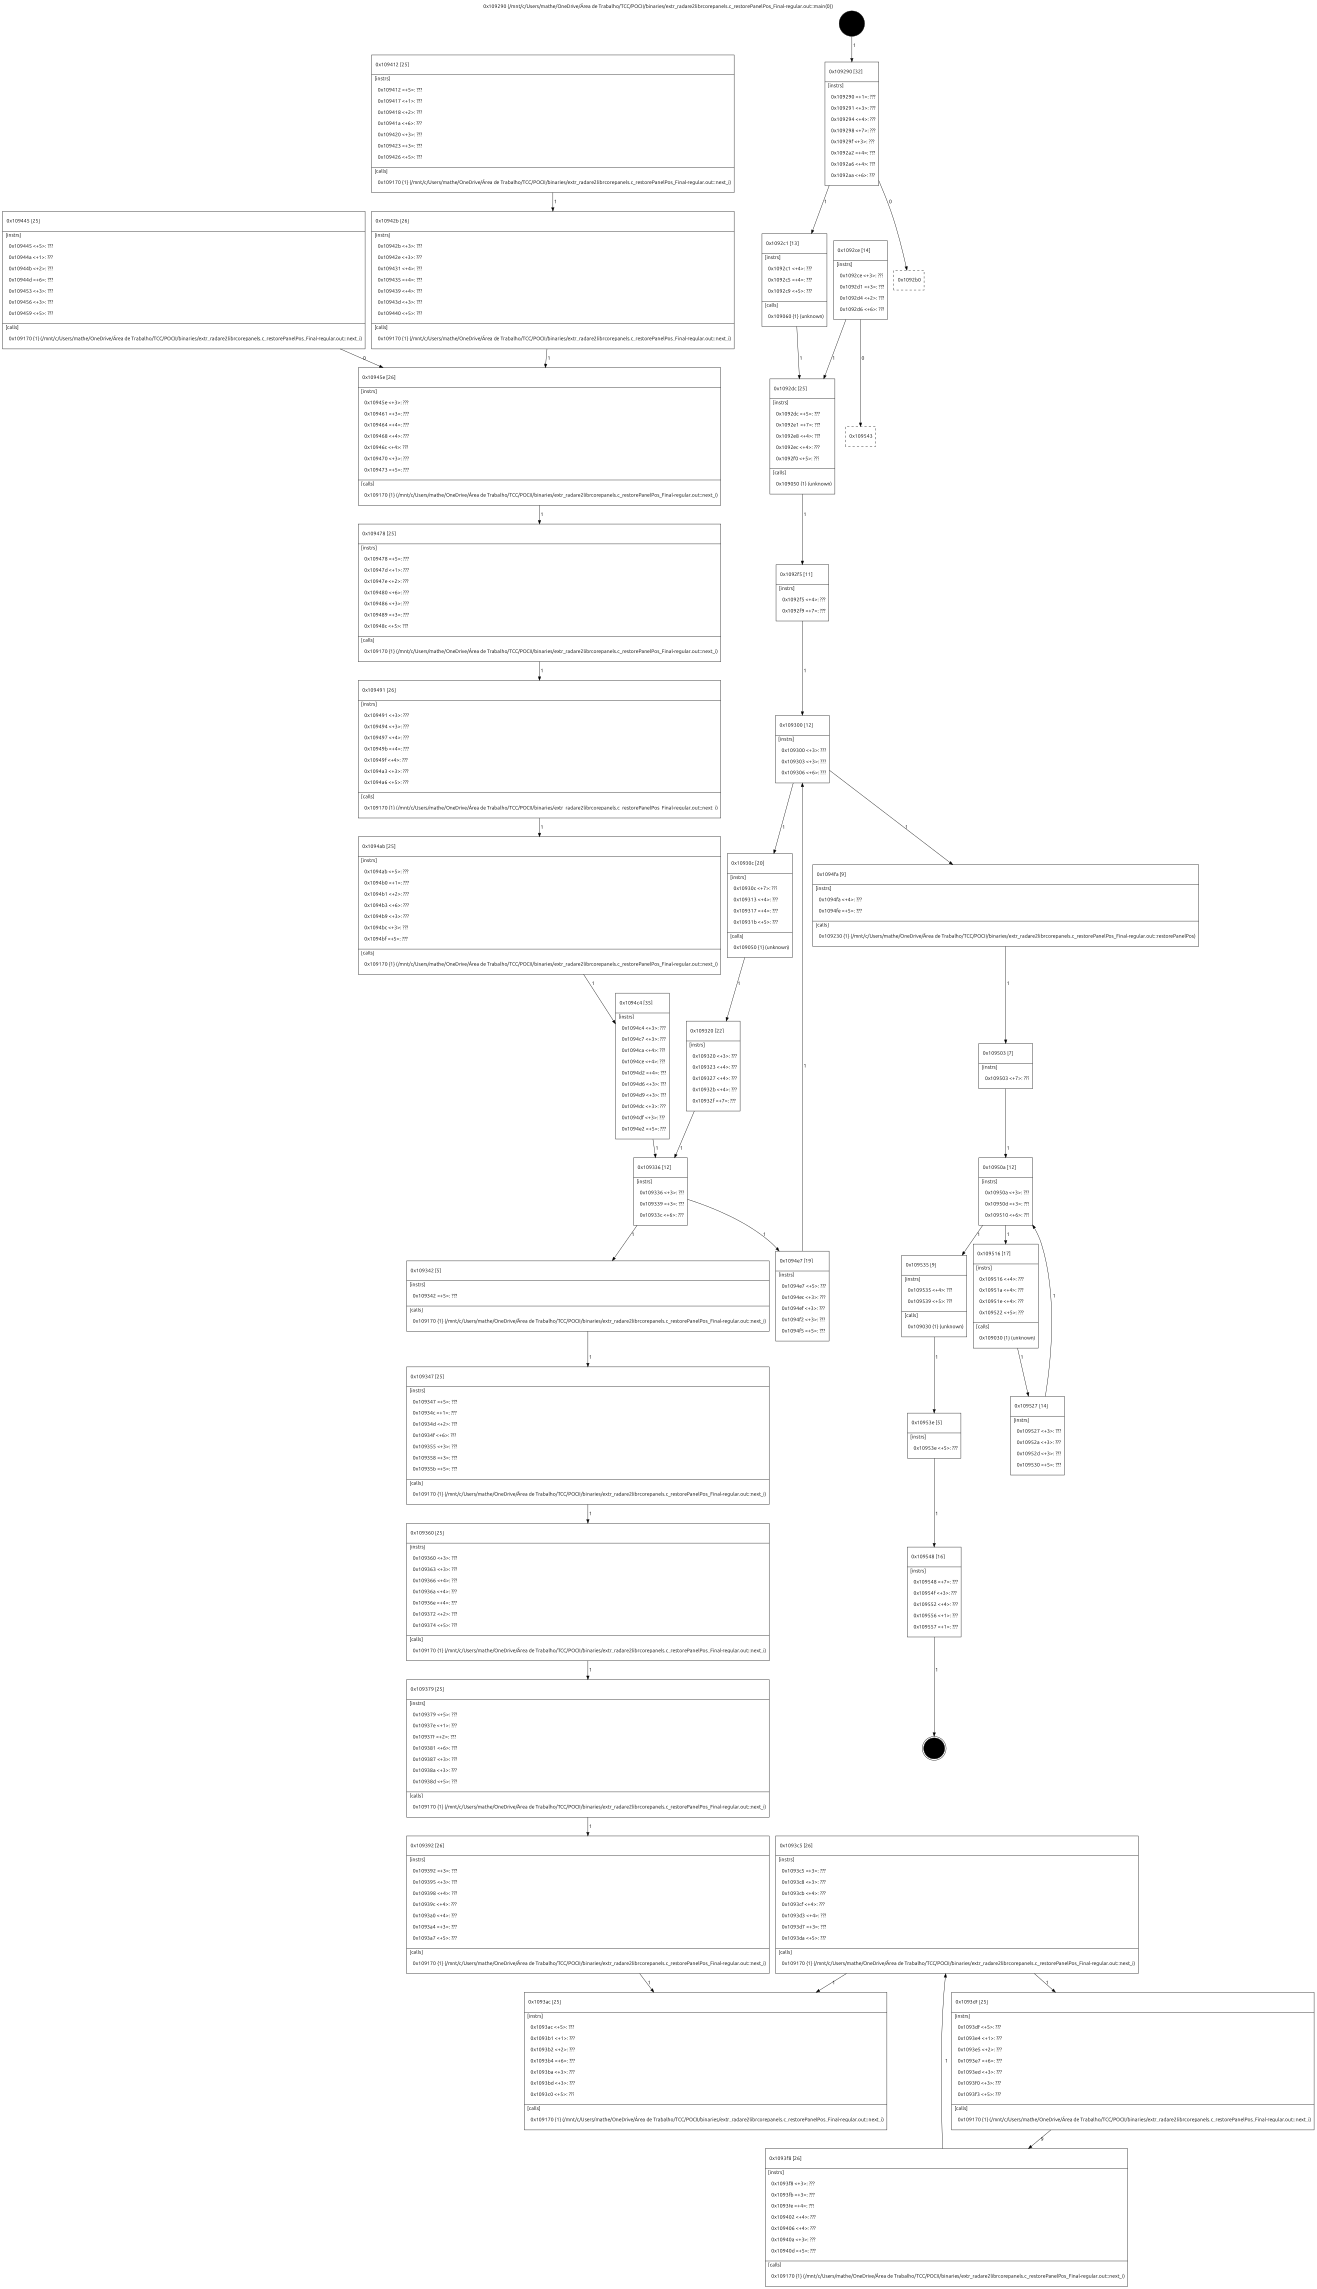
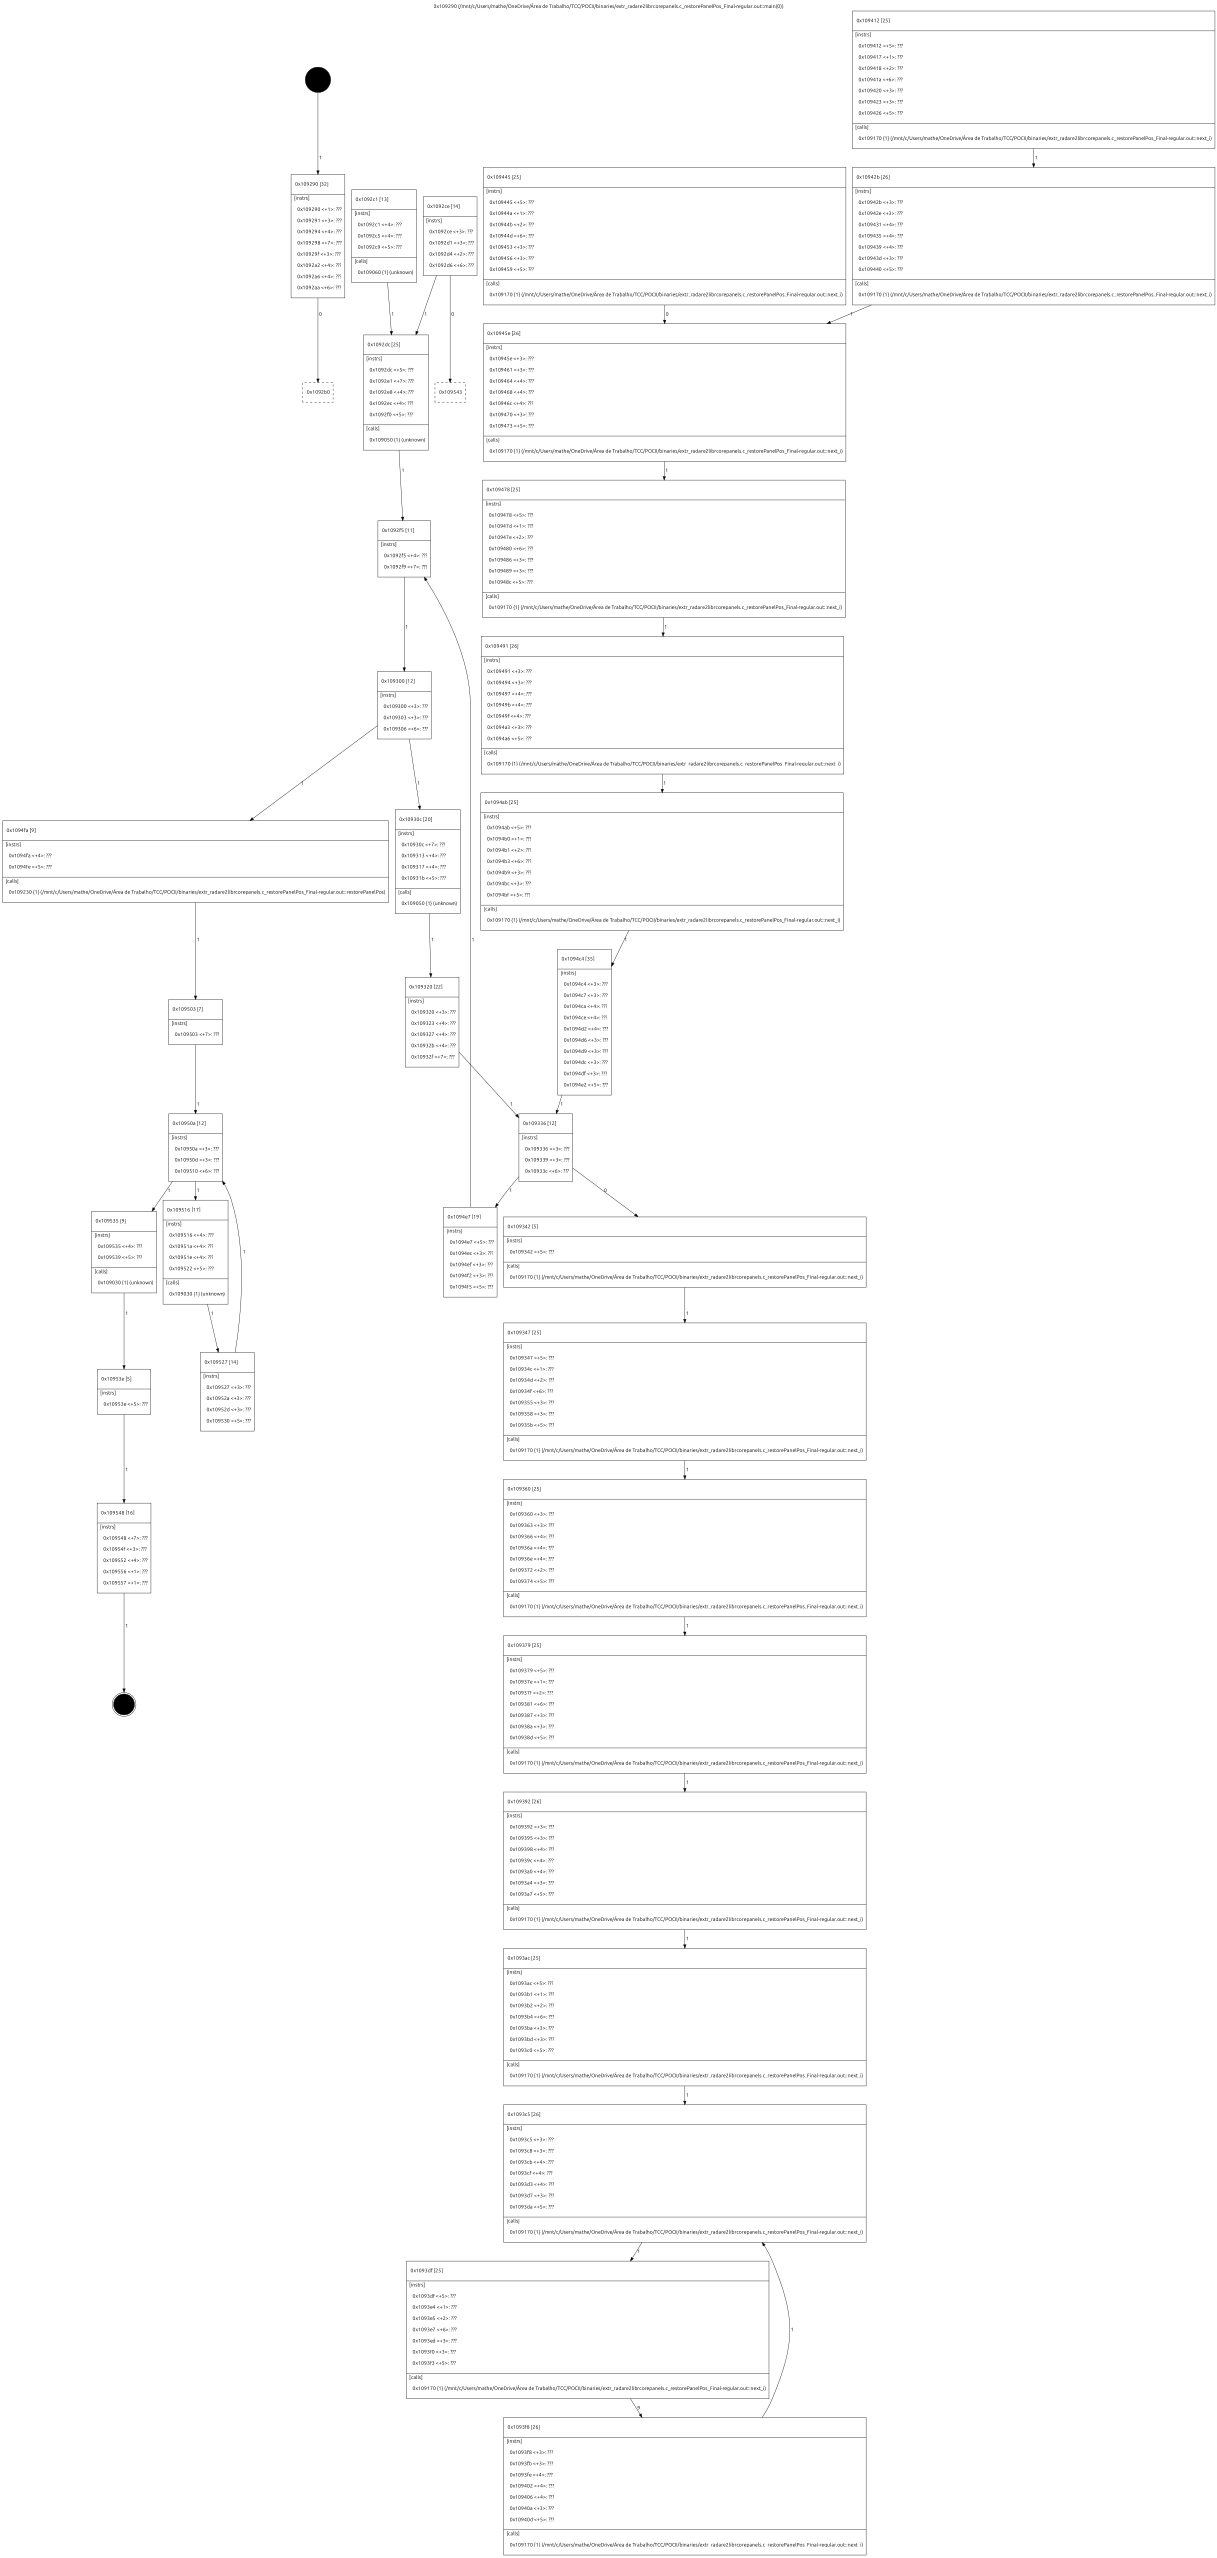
edge "0x109290 [32]" -> "0x1092c1 [13]": removed, label "1"
edge "0x1094e7 [19]" -> "0x109300 [12]": now "0x1094e7 [19]" -> "0x1092f5 [11]"
edge "0x109336 [12]" -> "0x109342 [5]": label " 1" -> " 0"
edge "0x1093c5 [26]" -> "0x1093ac [25]": reversed
